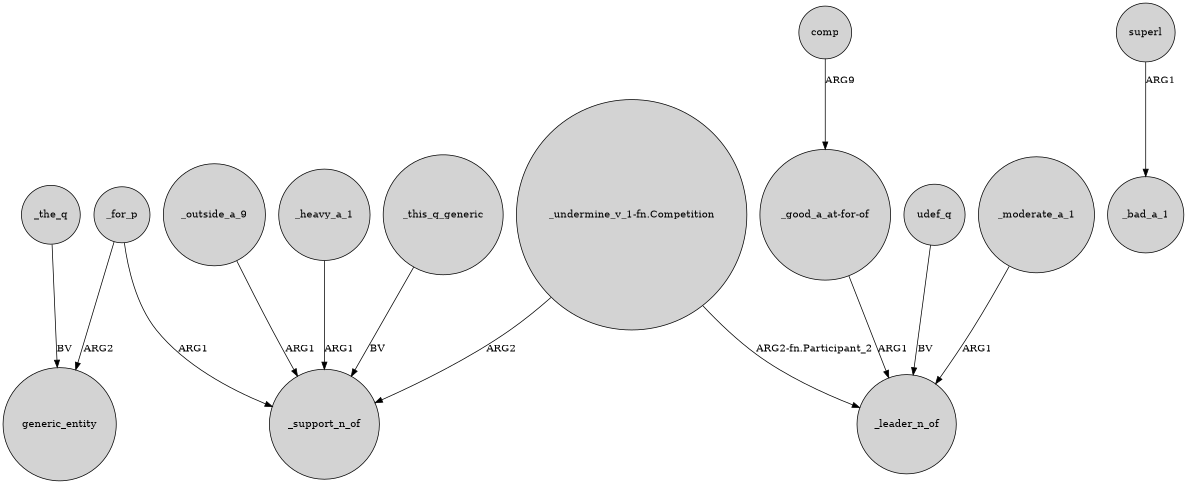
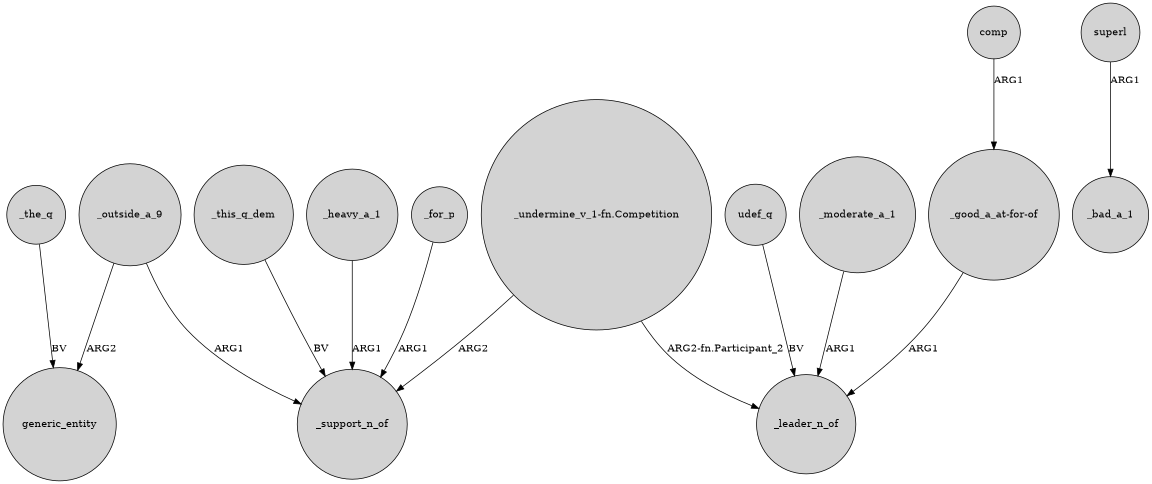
edge "comp" -> "_good_a_at-for-of": label "ARG9" -> "ARG1"
node "_this_q_generic": label "_this_q_generic" -> "_this_q_dem"
edge "_for_p" -> "generic_entity": now "_outside_a_9" -> "generic_entity"
